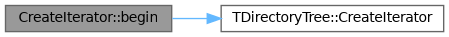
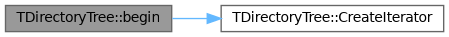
node "CreateIterator::begin": label "CreateIterator::begin" -> "TDirectoryTree::begin"
